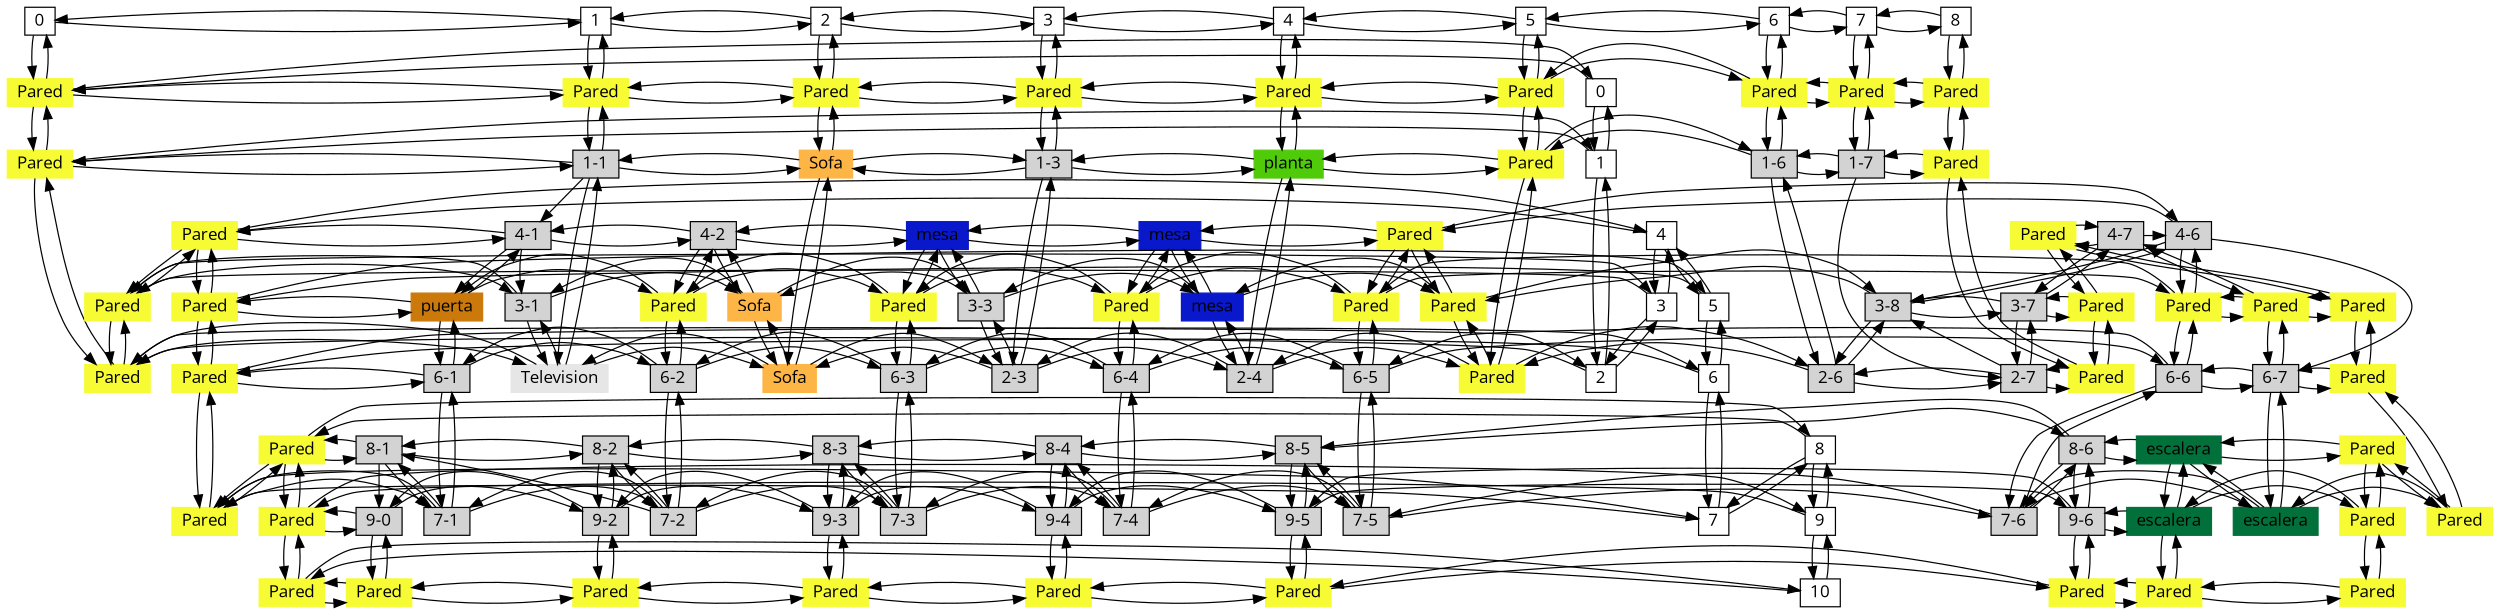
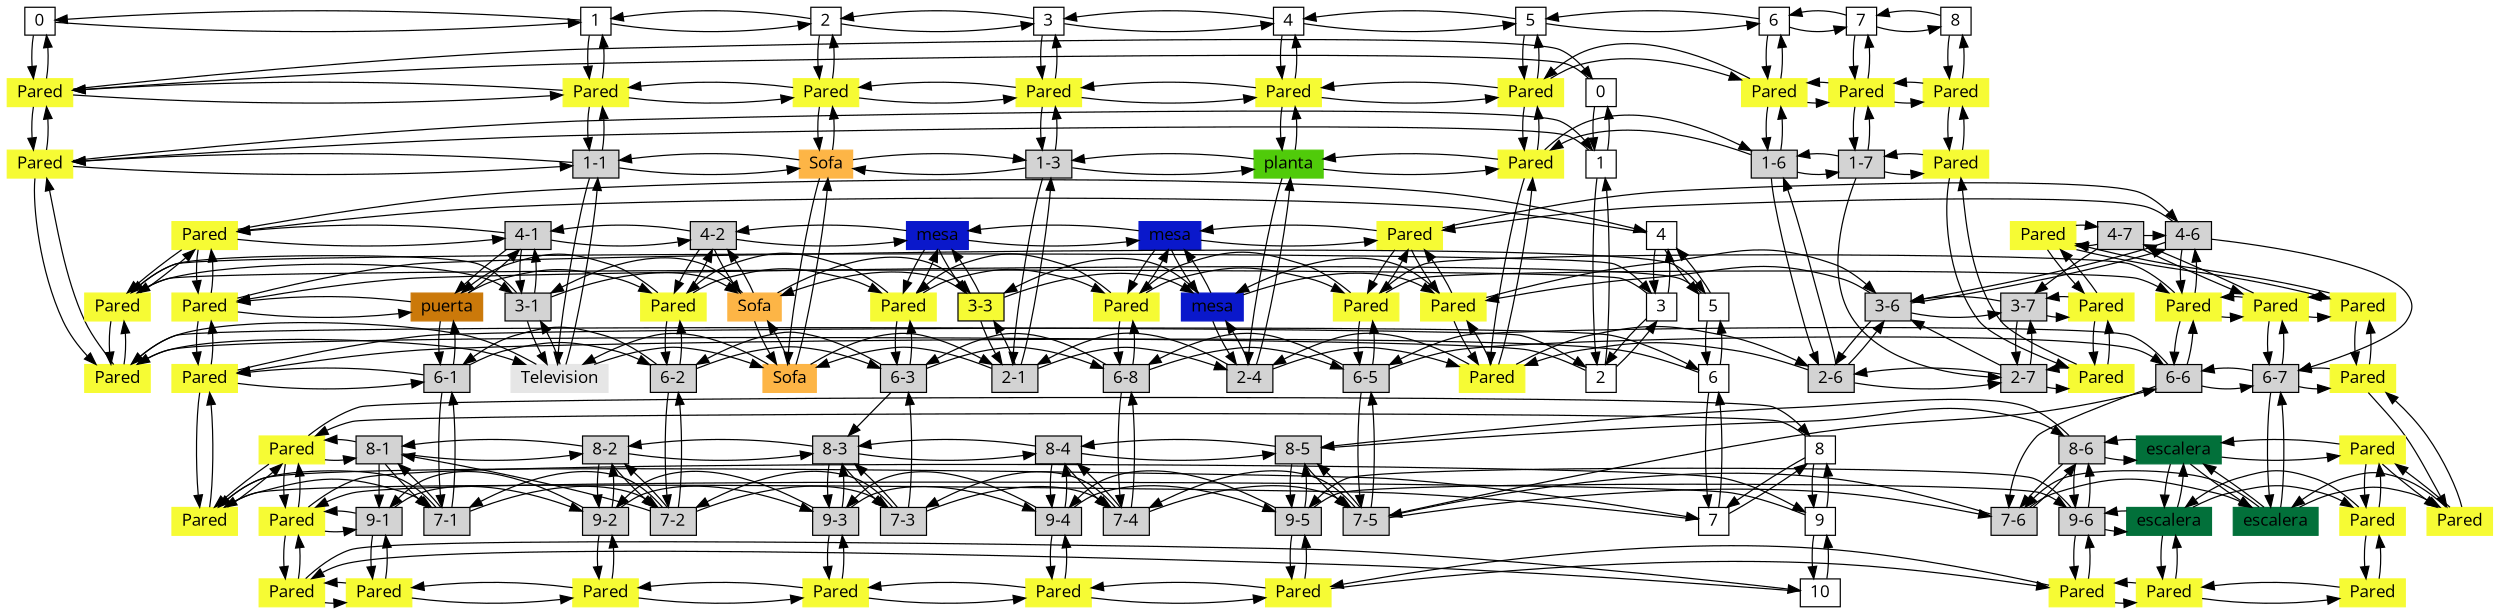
edge "1-1" -> "4-1": now "3-1" -> "4-1"
edge "3-7" -> "4-7": removed
node "3-3": fillcolor lightgrey -> #f6fb34
node "3-8": label "3-8" -> "3-6"
node "2-3": label "2-3" -> "2-1"
node "6-4": label "6-4" -> "6-8"
edge "6-3" -> "7-3": now "6-3" -> "8-3"
edge "7-6" -> "6-6": now "7-5" -> "6-6"
node "9-0": label "9-0" -> "9-1"
